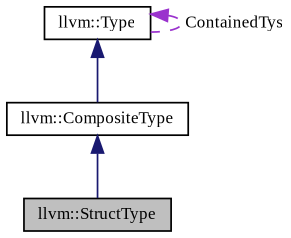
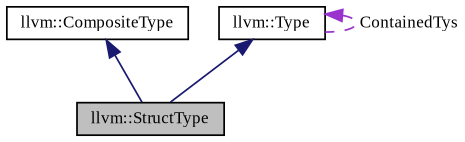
edge "llvm::CompositeType" -> "llvm::Type": now "llvm::StructType" -> "llvm::Type"
